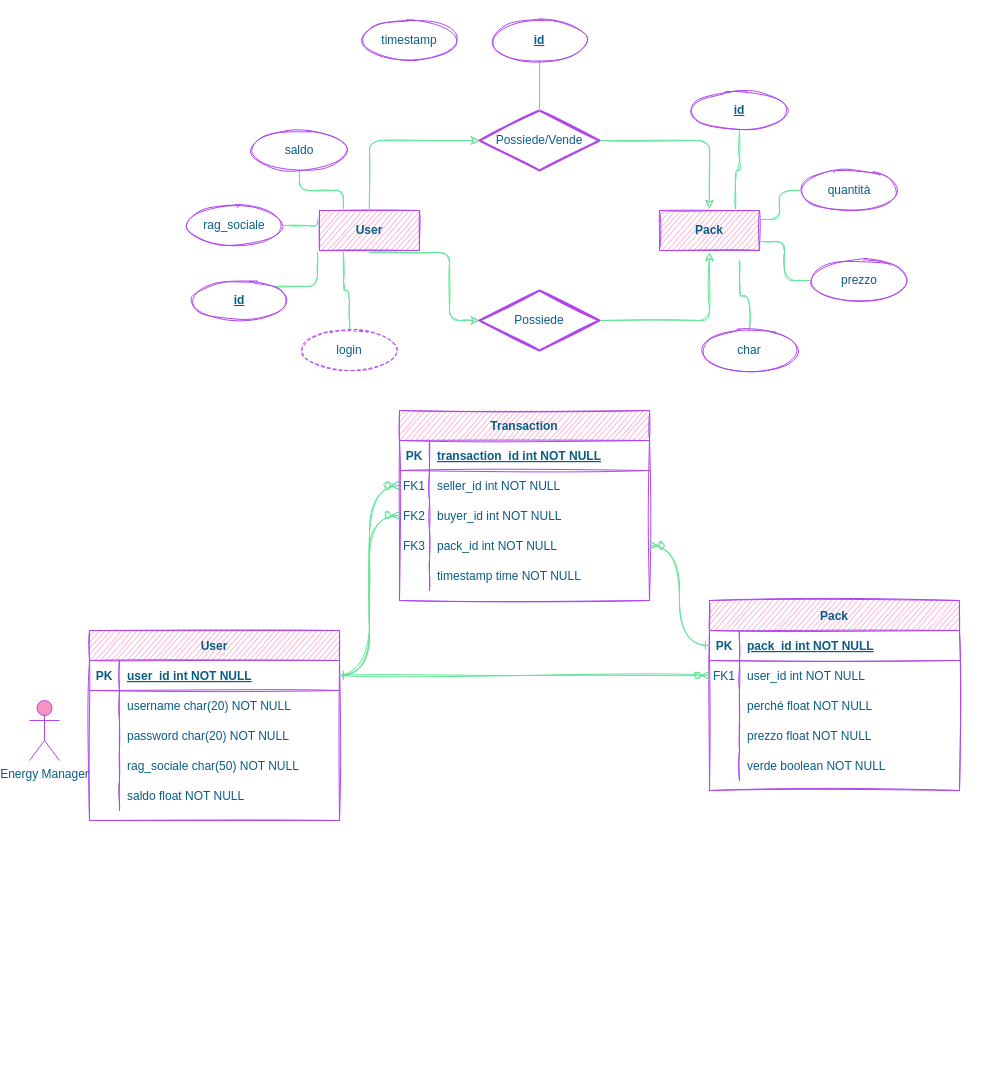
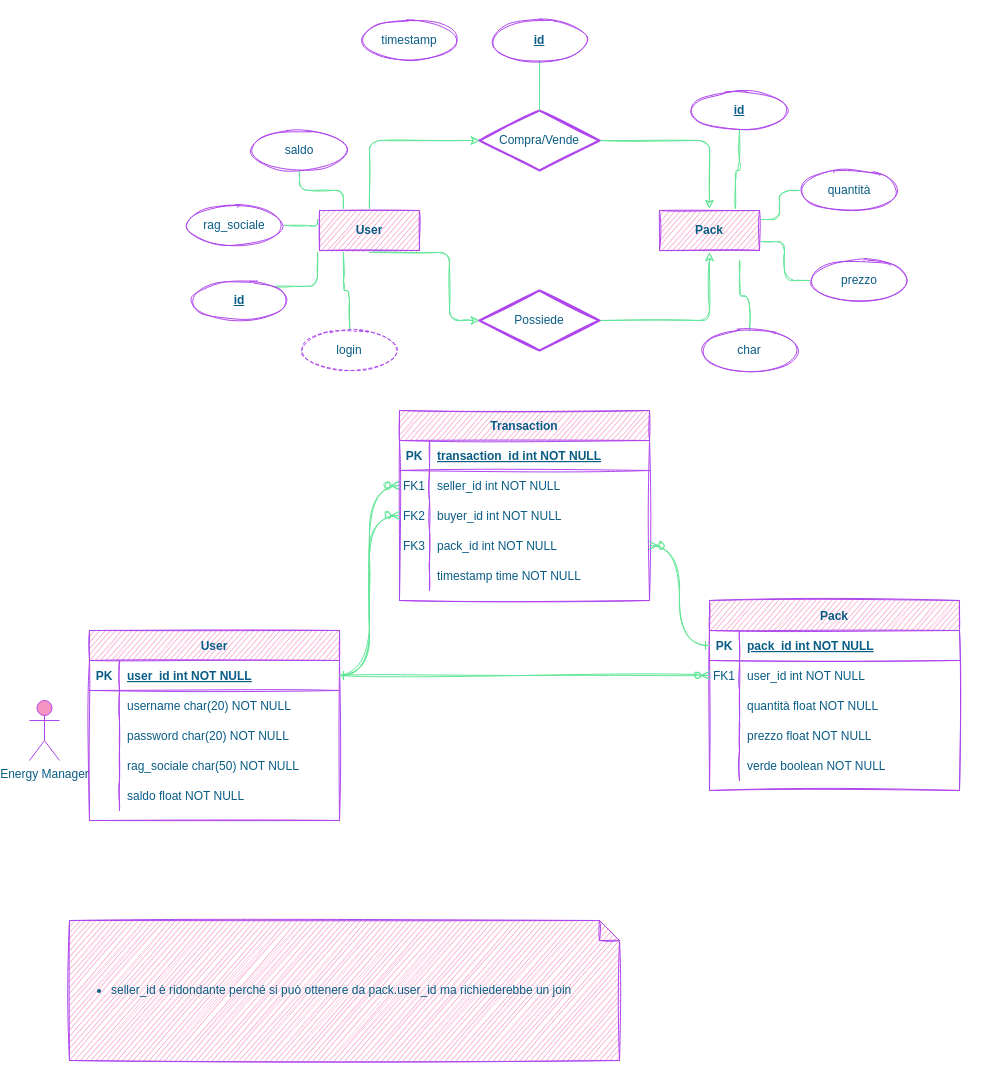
node "Possiede/Vende": label "Possiede/Vende" -> "Compra/Vende"
node "perché float NOT NULL": label "perché float NOT NULL" -> "quantità float NOT NULL"
node "seller_id è ridondante perché si può ottenere da pack.user_id ma richiederebbe un join": added
